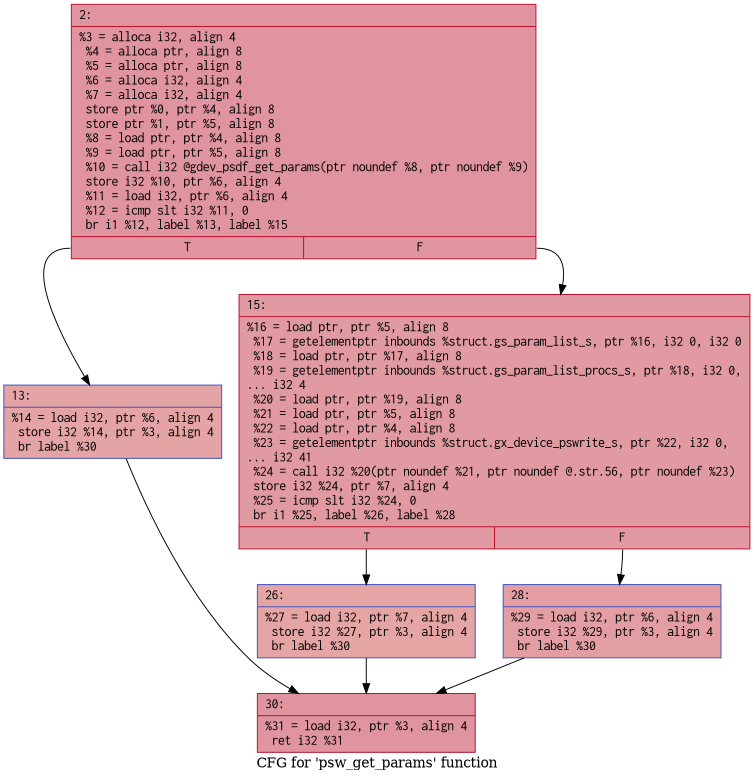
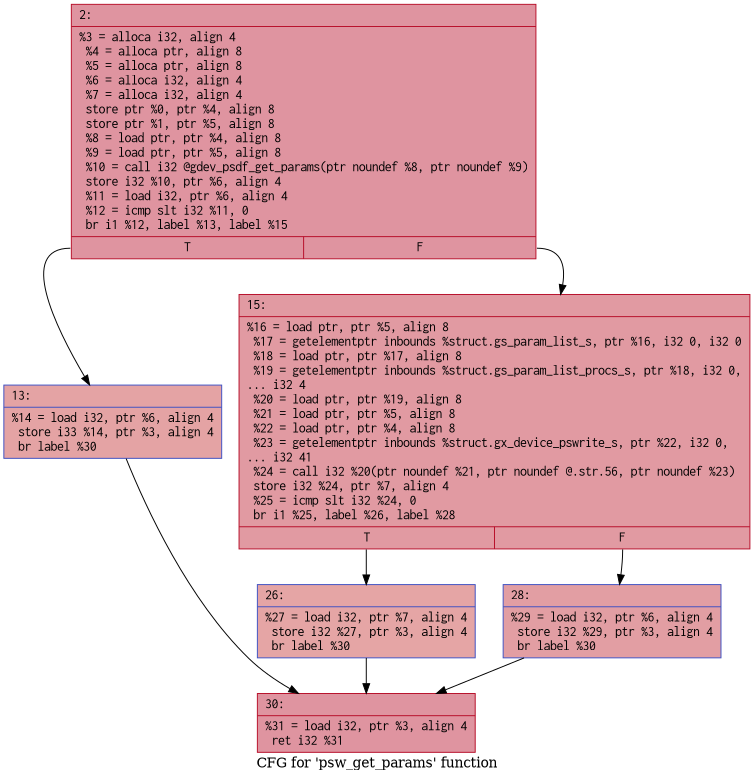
node "13:": text "store i32 %14, ptr %3, align 4" -> "store i33 %14, ptr %3, align 4"
